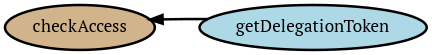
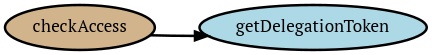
edge "getDelegationToken" -> "checkAccess": reversed
